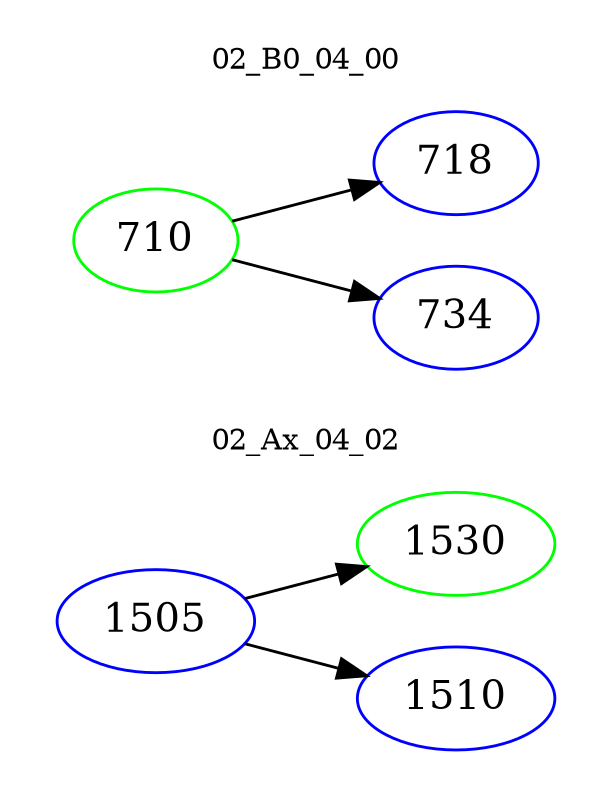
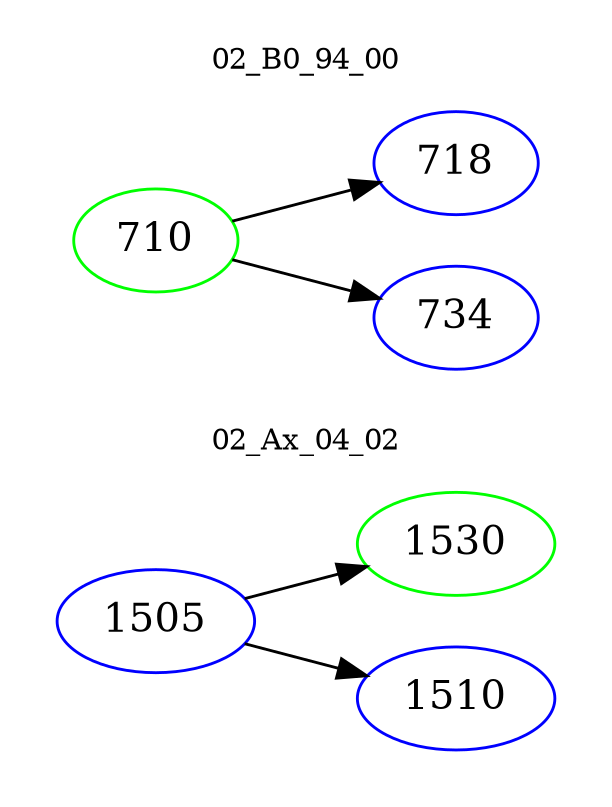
cluster "02_B0_04_00": label "02_B0_04_00" -> "02_B0_94_00"
